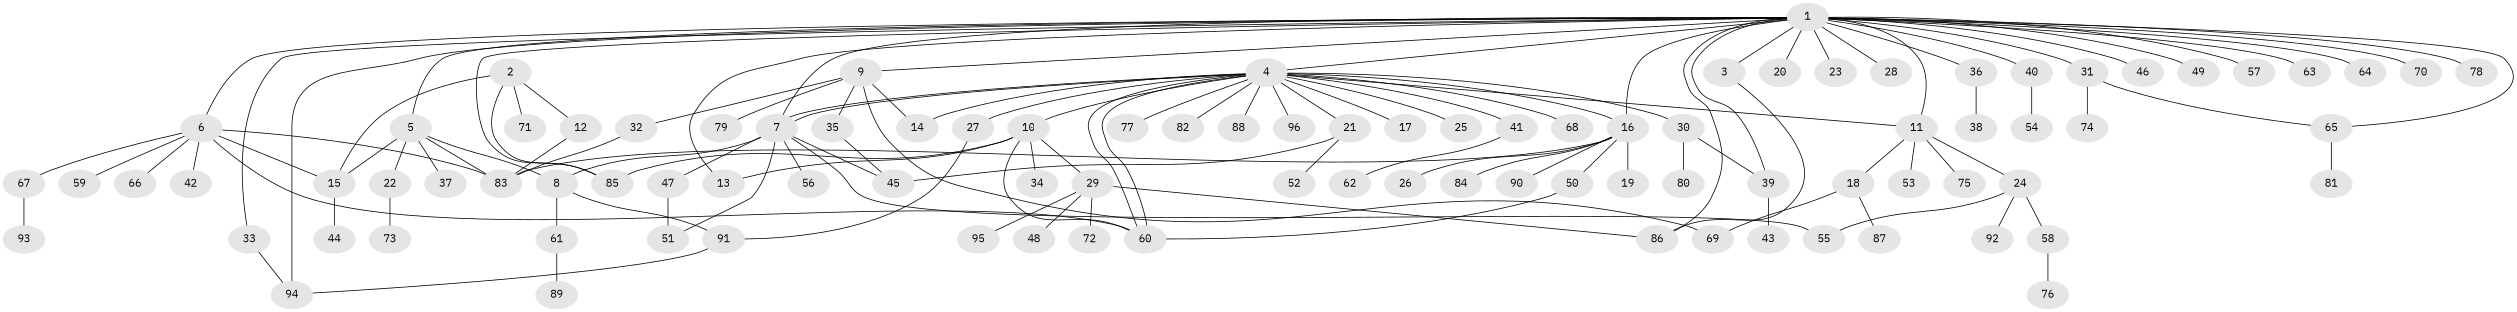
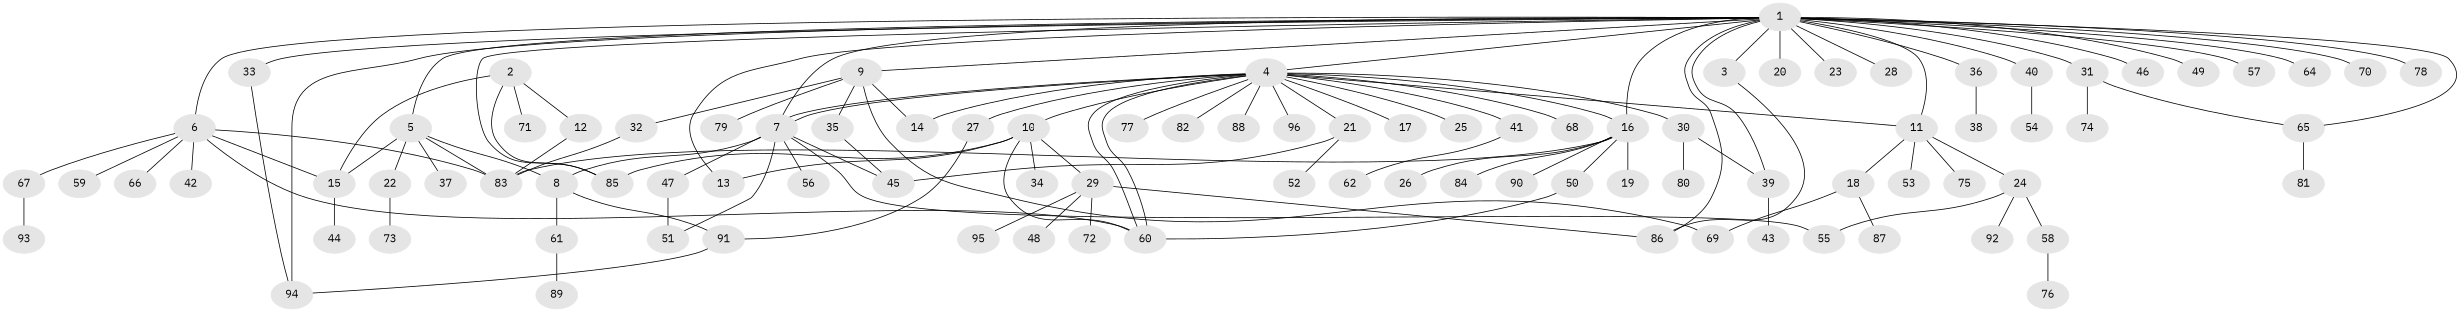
node "63": removed
